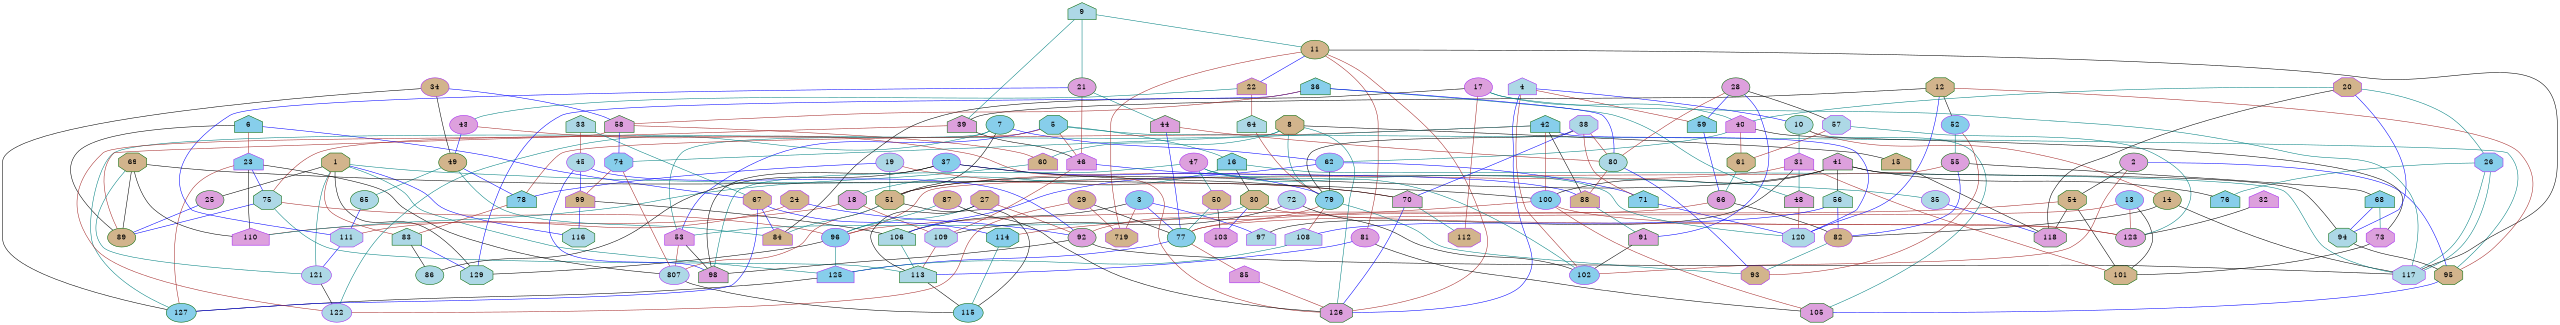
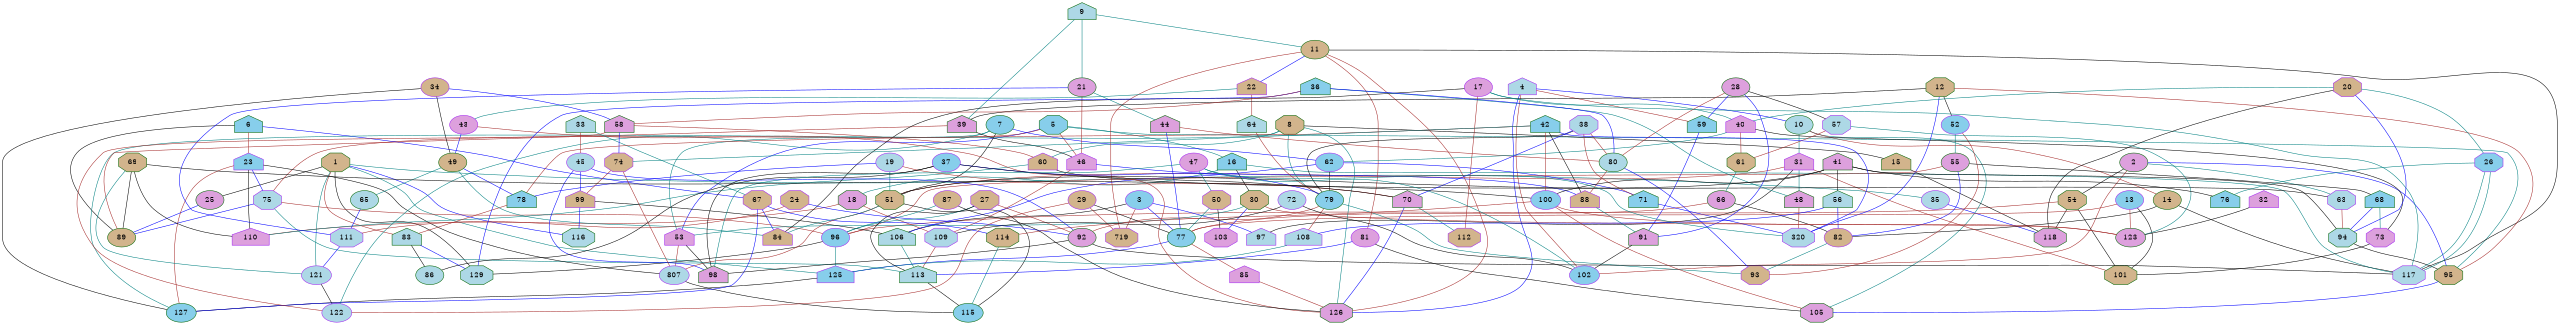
node "74": fillcolor skyblue -> tan
edge "59" -- "66": now "59" -- "91"
node "75": color darkgreen -> purple
node "63": added
node "114": fillcolor skyblue -> tan
node "120": label "120" -> "320"
